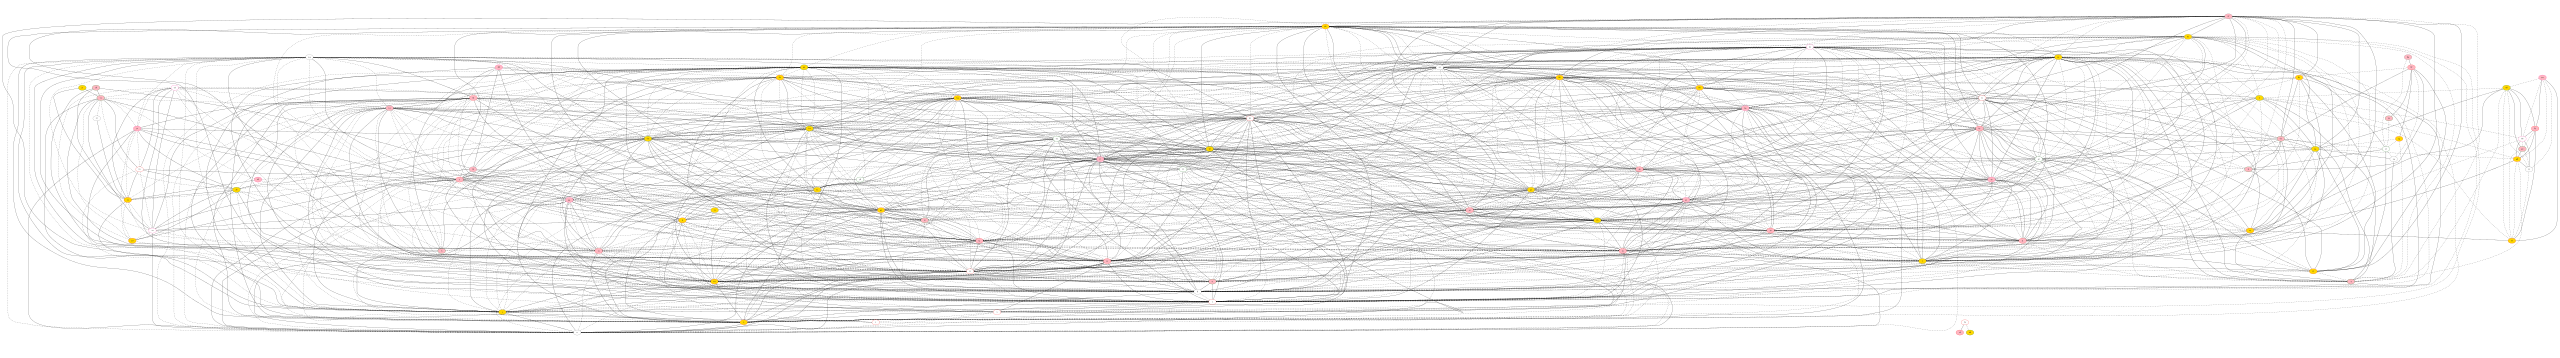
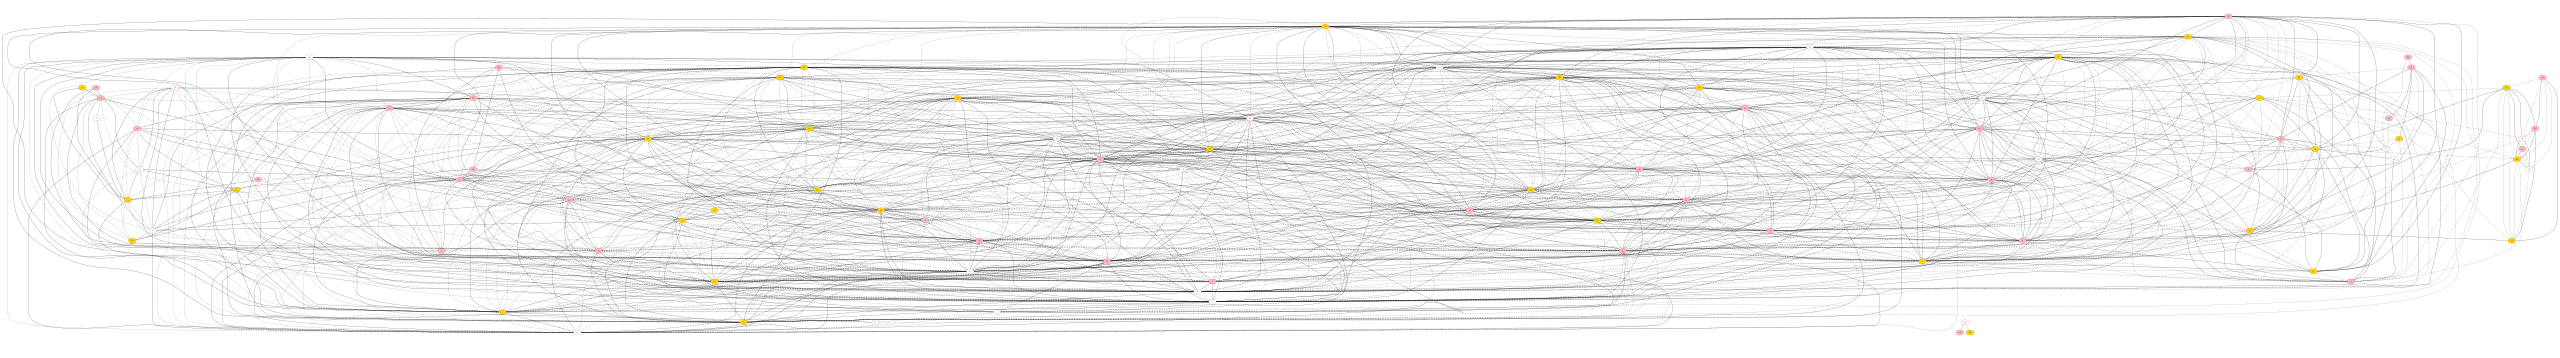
edge "56" -> "78": removed
